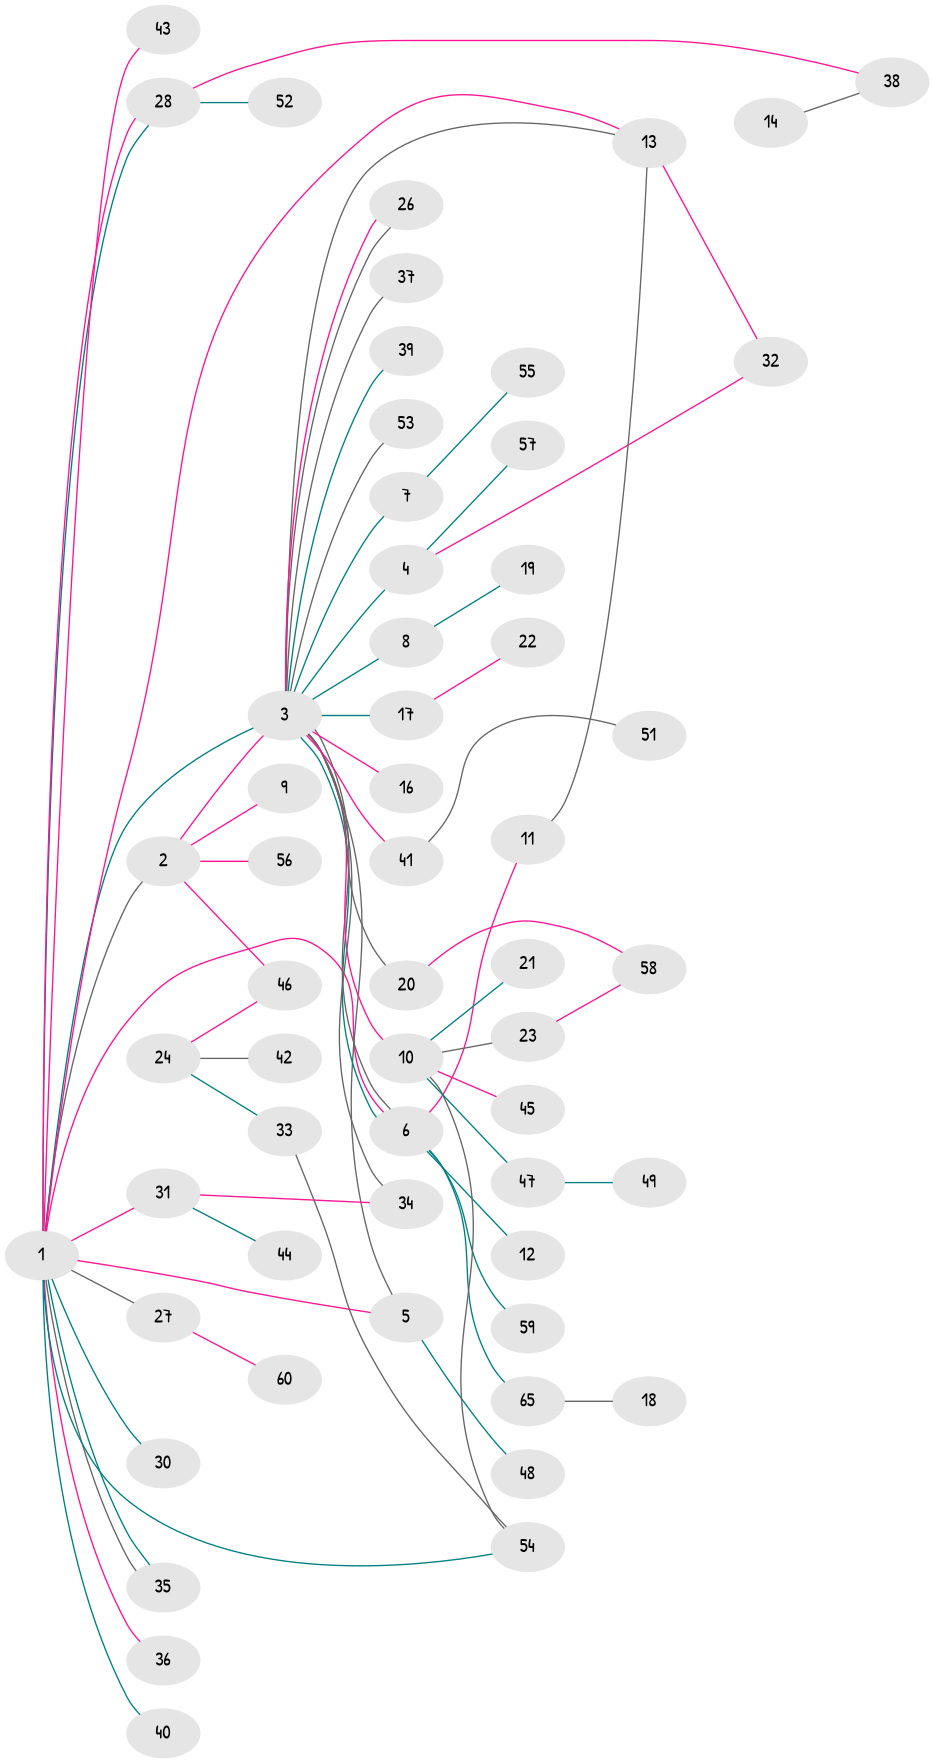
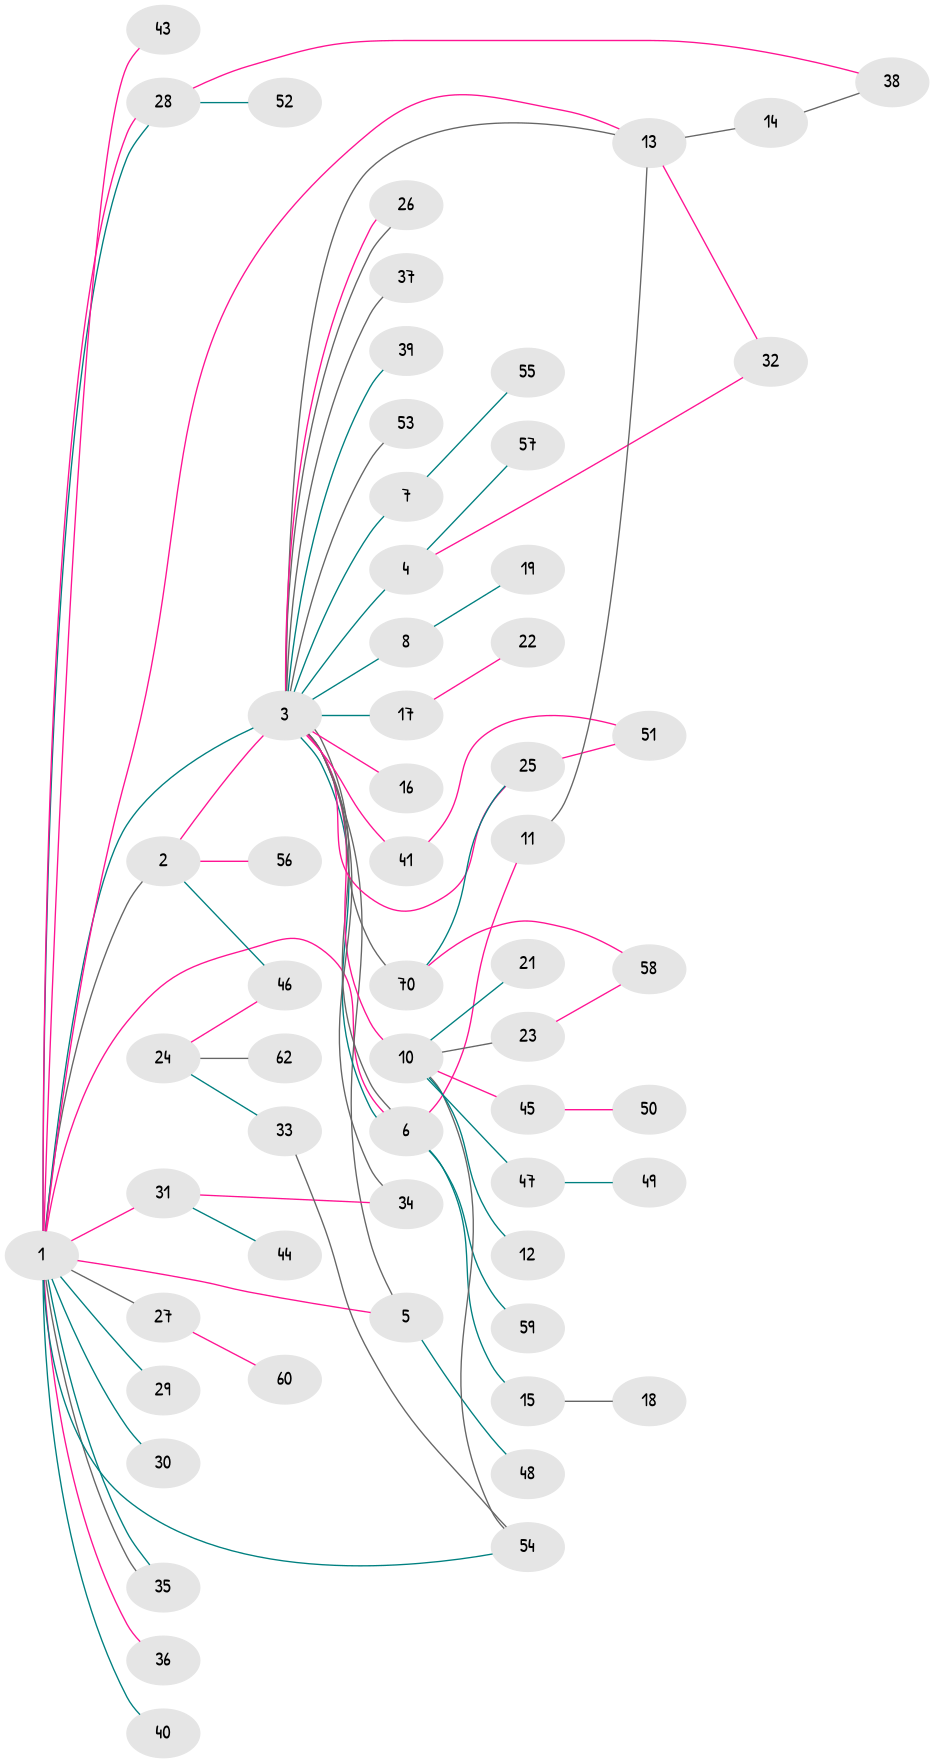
edge "14" -- "13": added
edge "51" -- "41": color gray40 -> deeppink
node "25": added
node "9": removed
edge "2" -- "46": color deeppink -> teal
node "20": label "20" -> "70"
node "42": label "42" -> "62"
node "50": added
edge "6" -- "12": now "10" -- "12"
node "29": added
node "65": label "65" -> "15"
